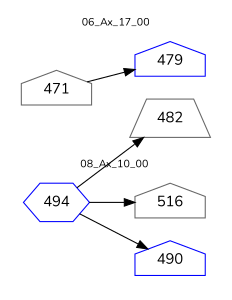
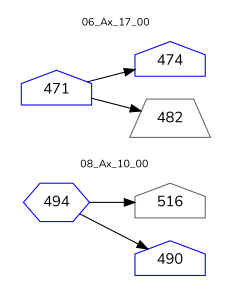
node "479": label "479" -> "474"
node "471": color gray40 -> blue
edge "494" -> "482": now "471" -> "482"
